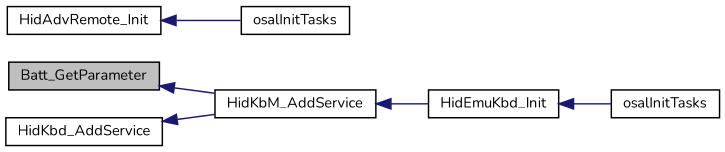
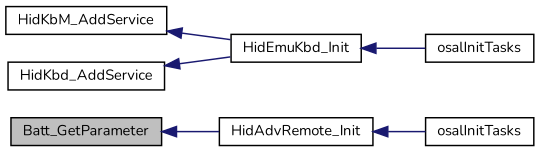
edge "HidKbM_AddService" -> "Batt_GetParameter": now "HidAdvRemote_Init" -> "Batt_GetParameter"
edge "HidKbM_AddService" -> "HidKbd_AddService": now "HidEmuKbd_Init" -> "HidKbd_AddService"
